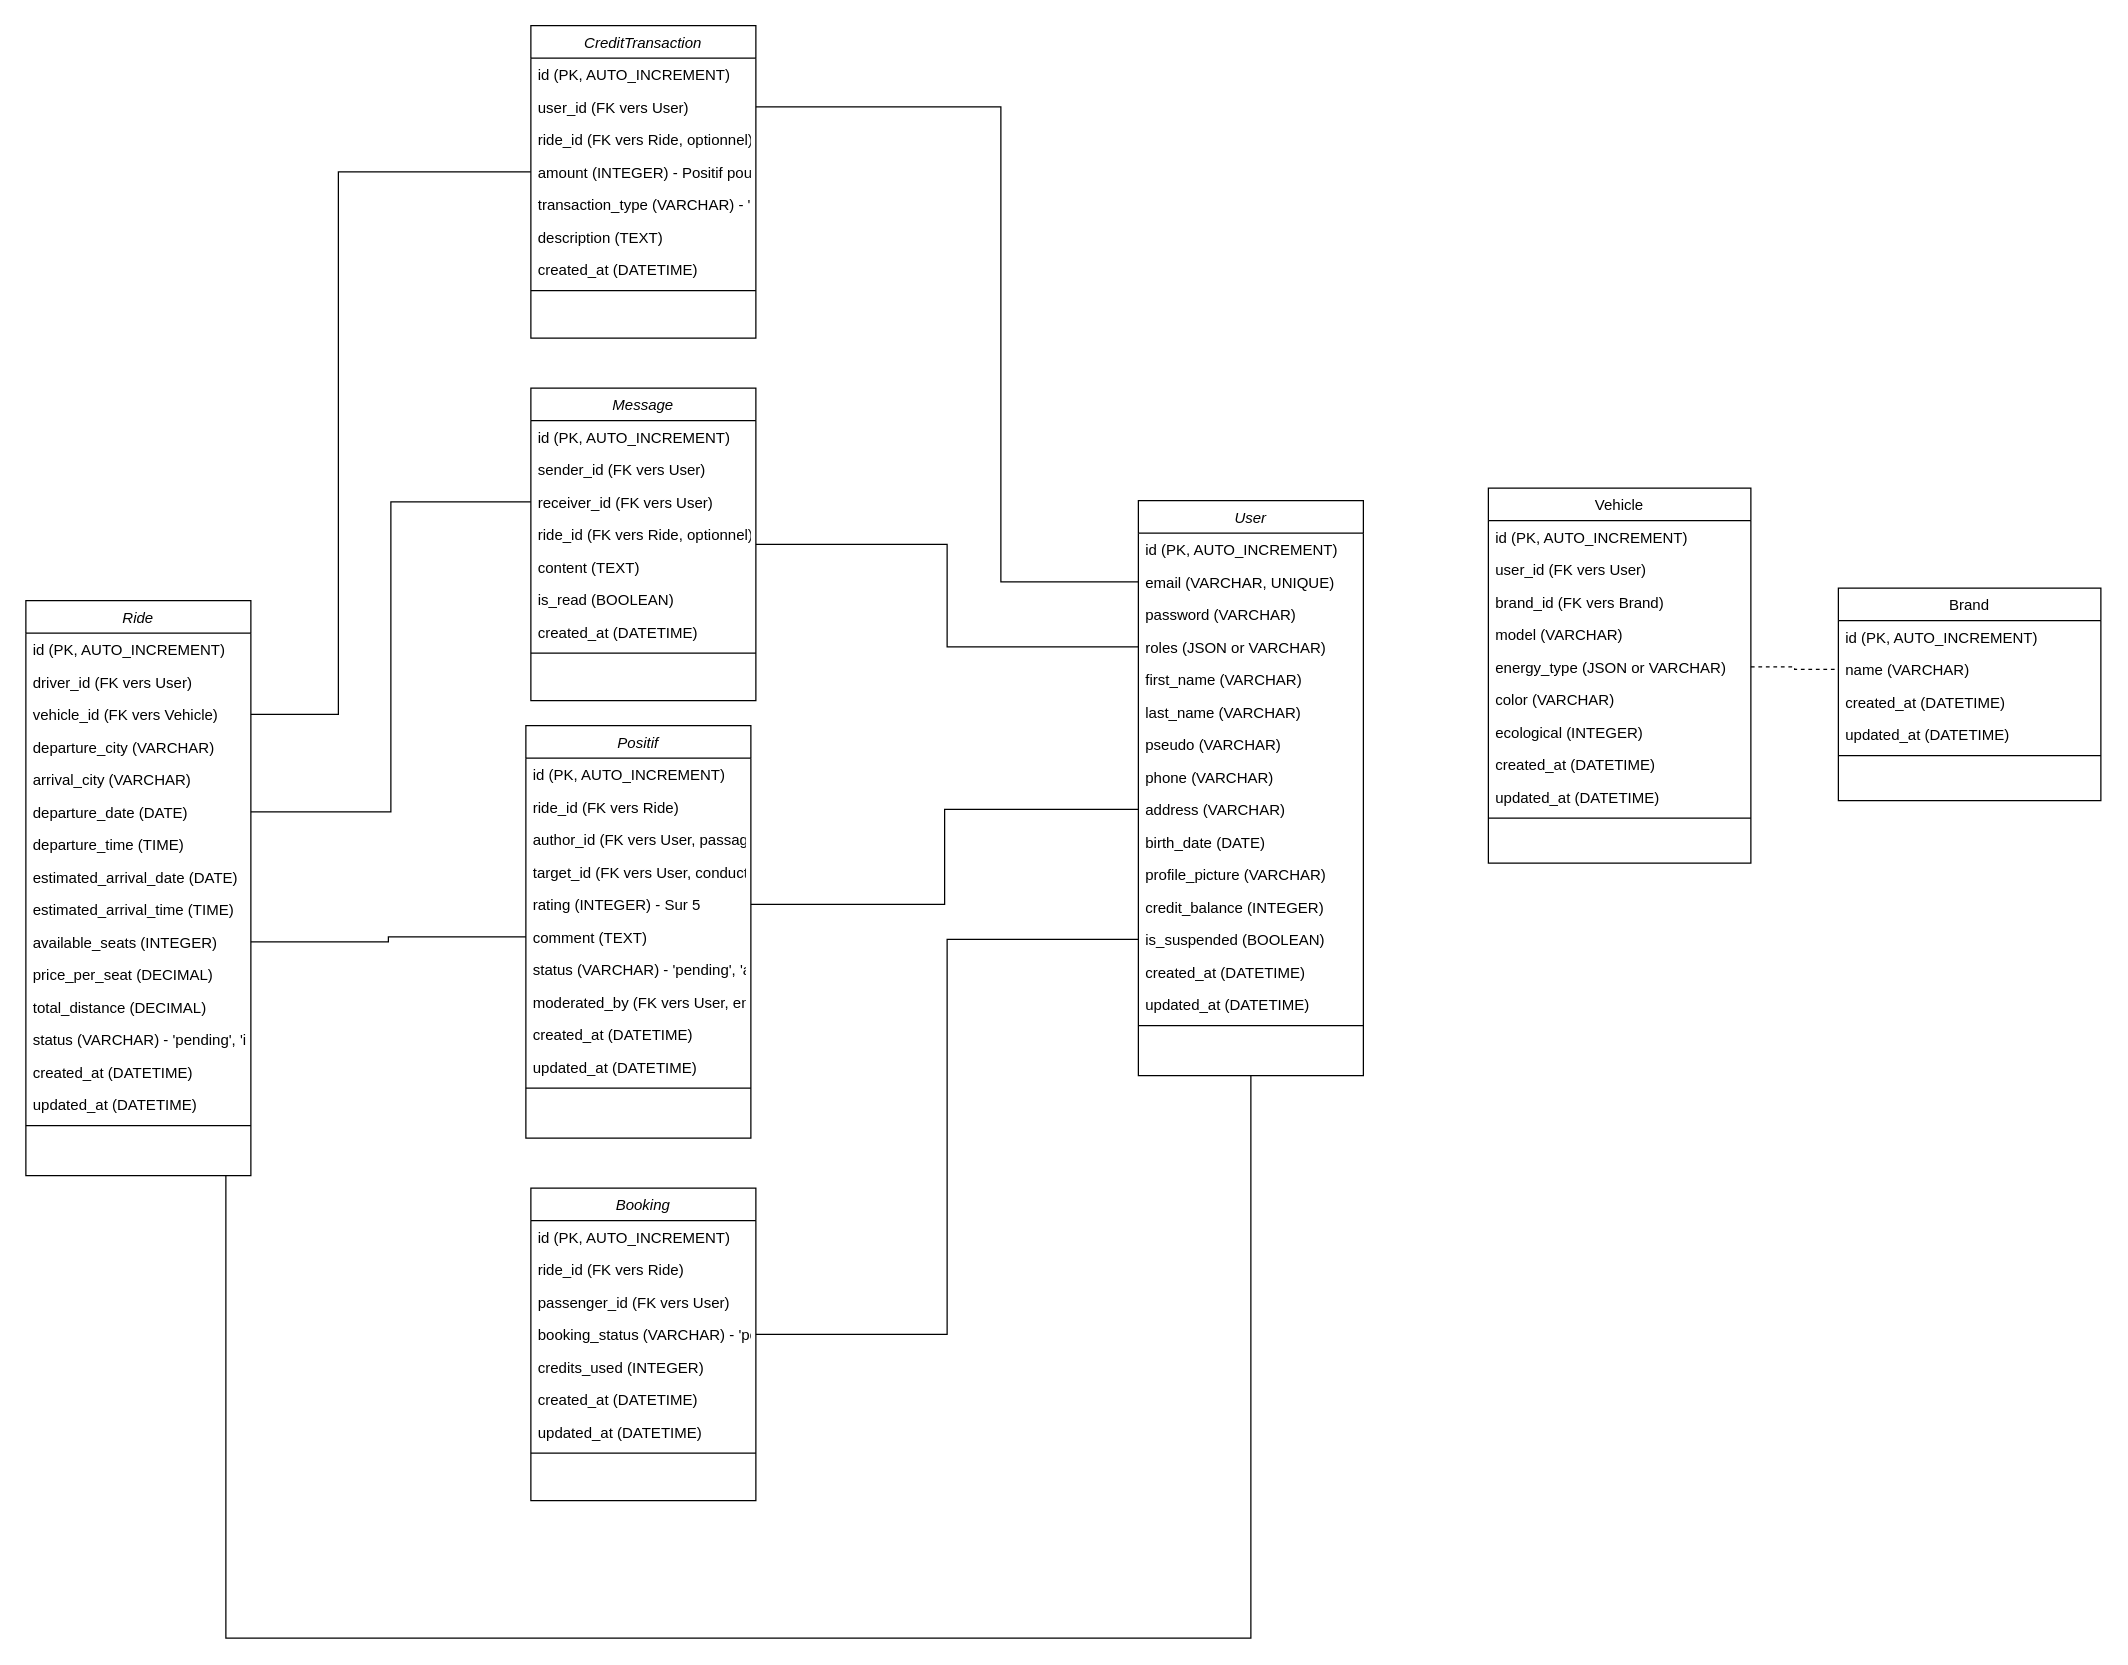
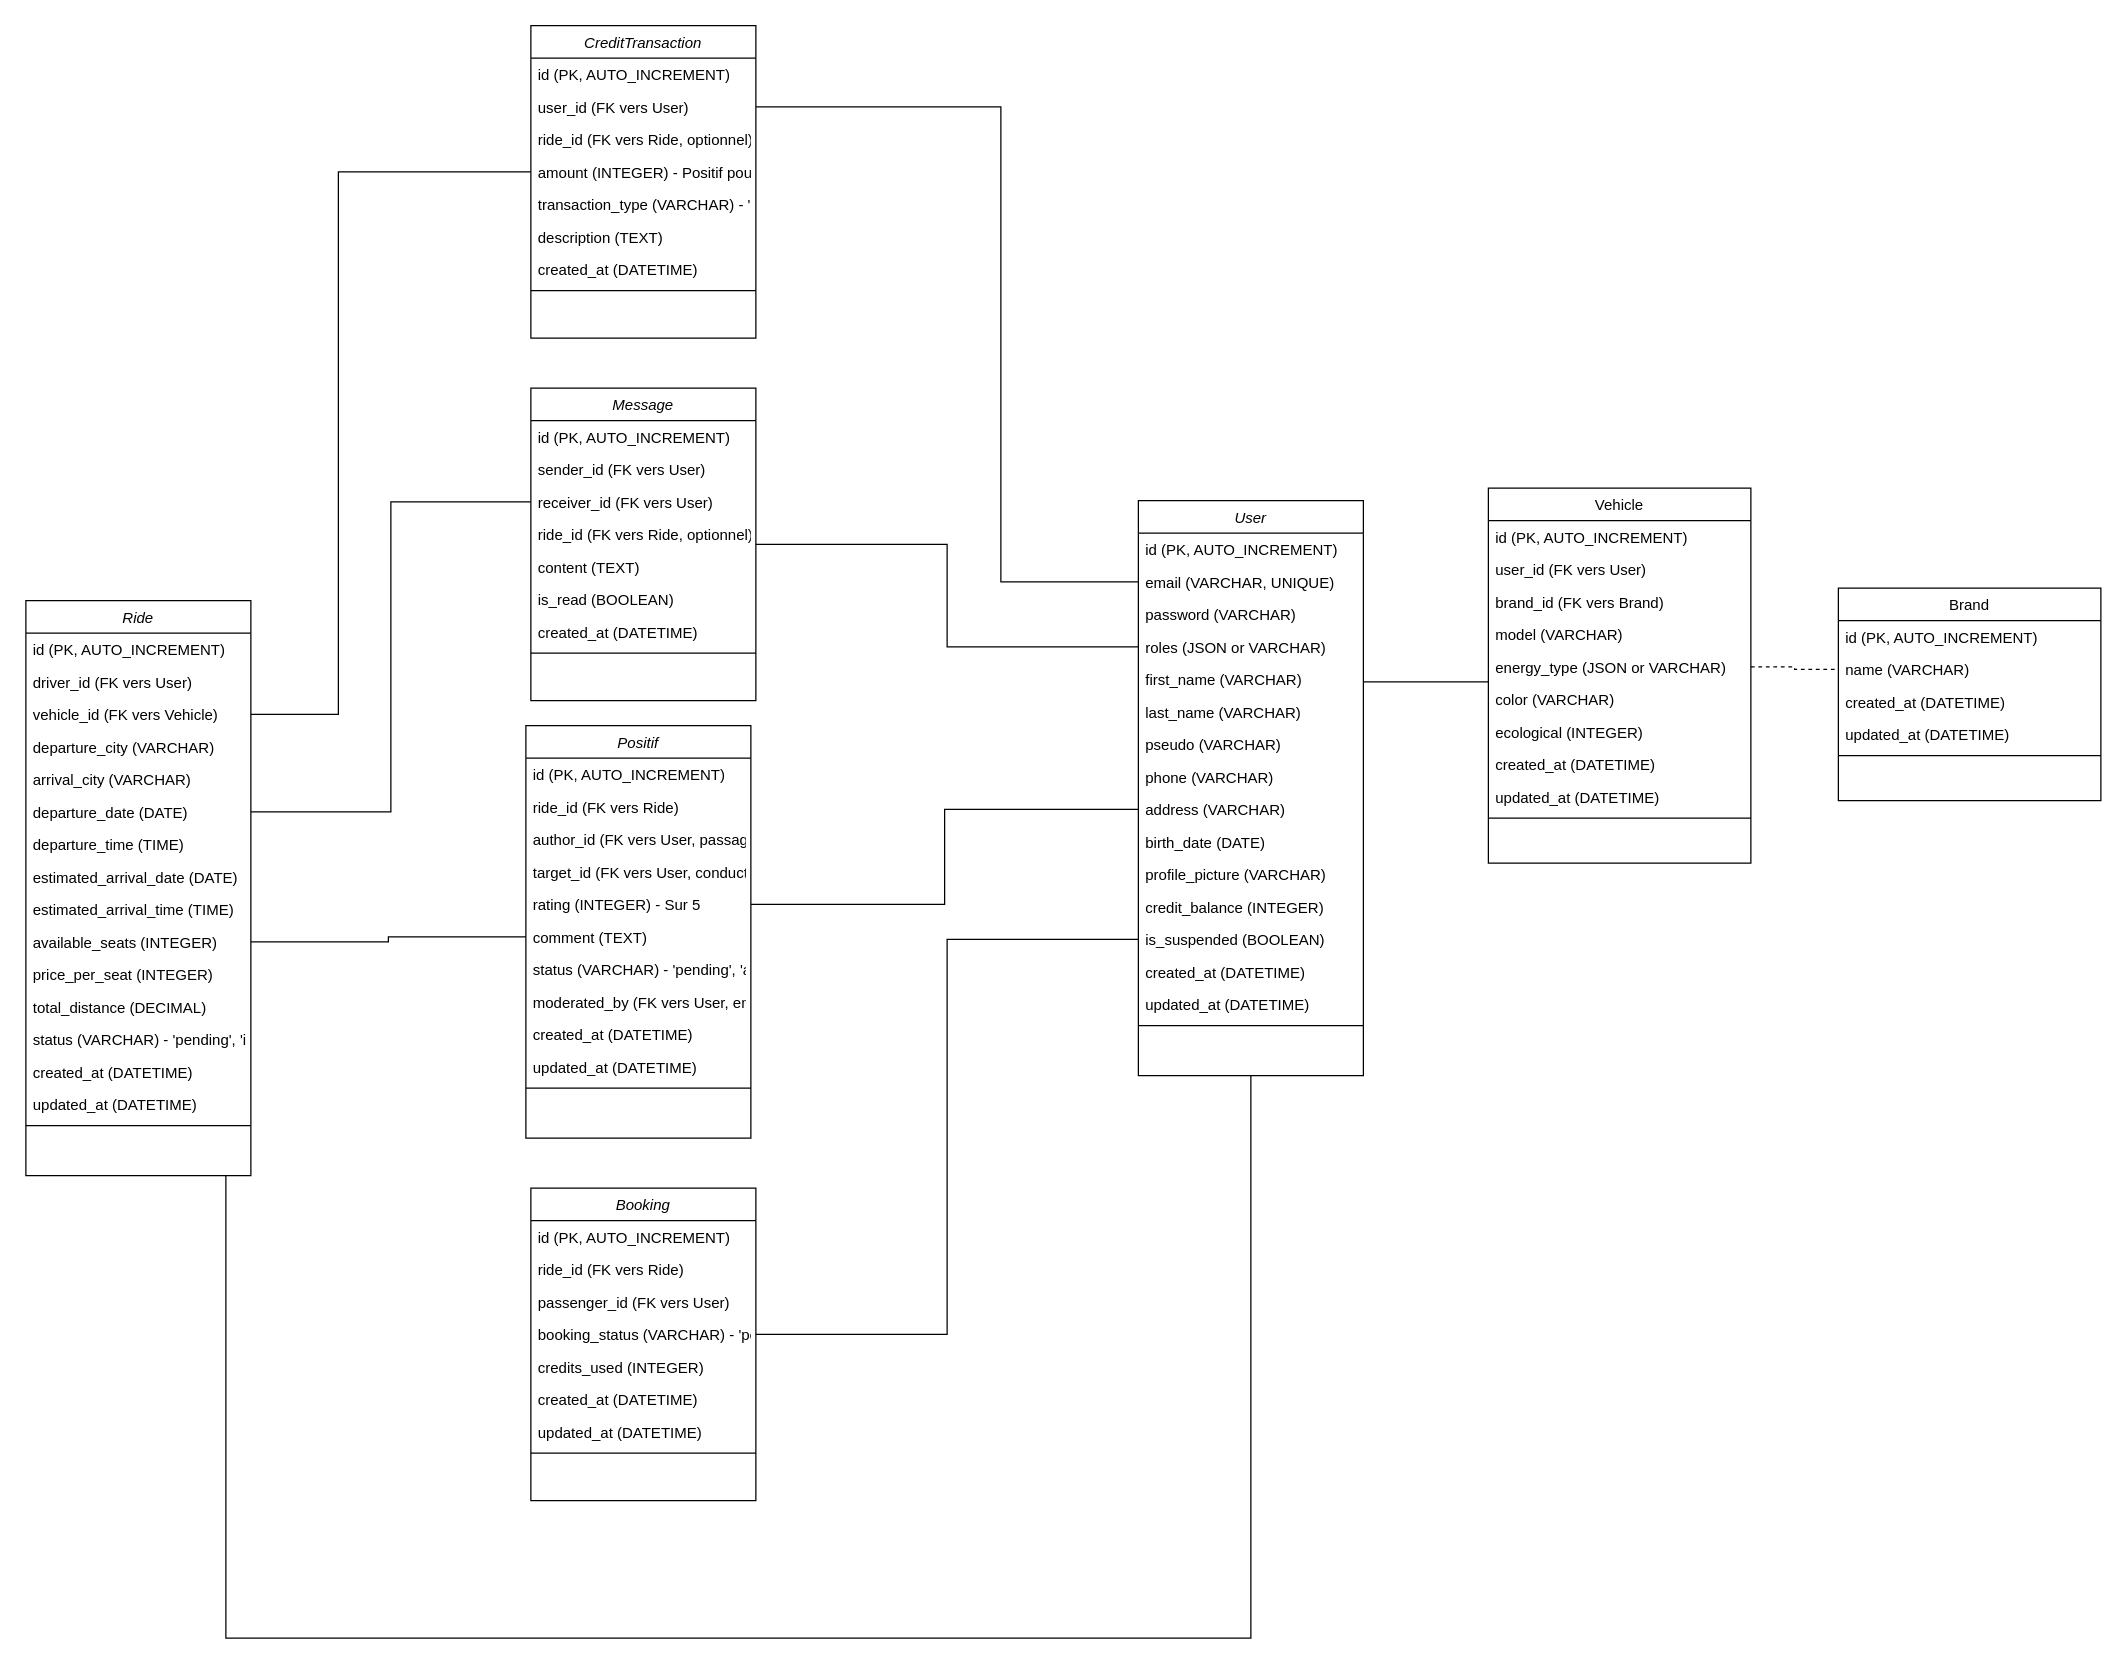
edge "Vehicle" -- "User": added
node "price_per_seat (DECIMAL)": label "price_per_seat (DECIMAL)" -> "price_per_seat (INTEGER)"
